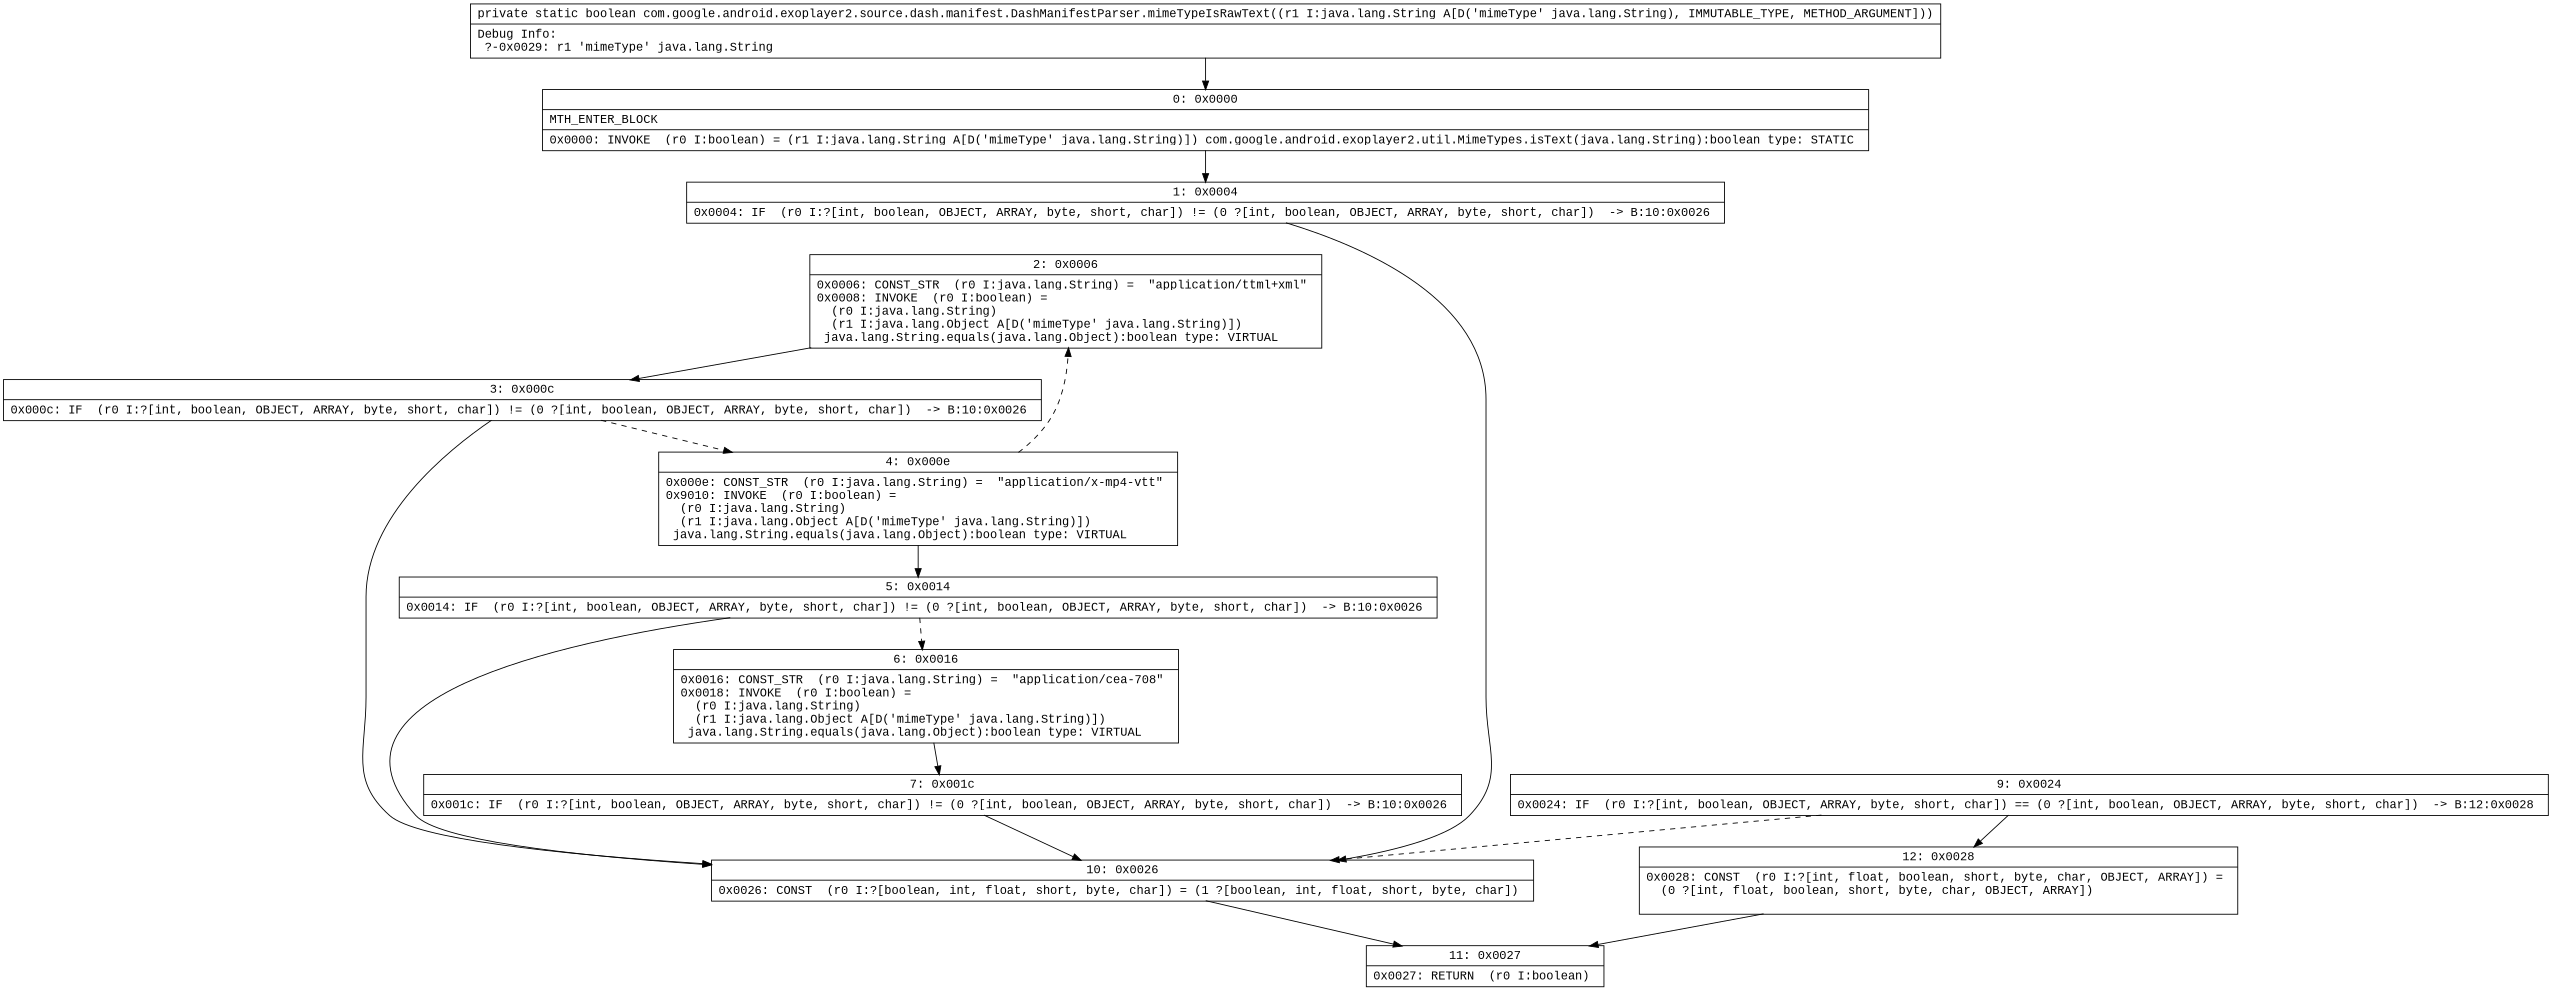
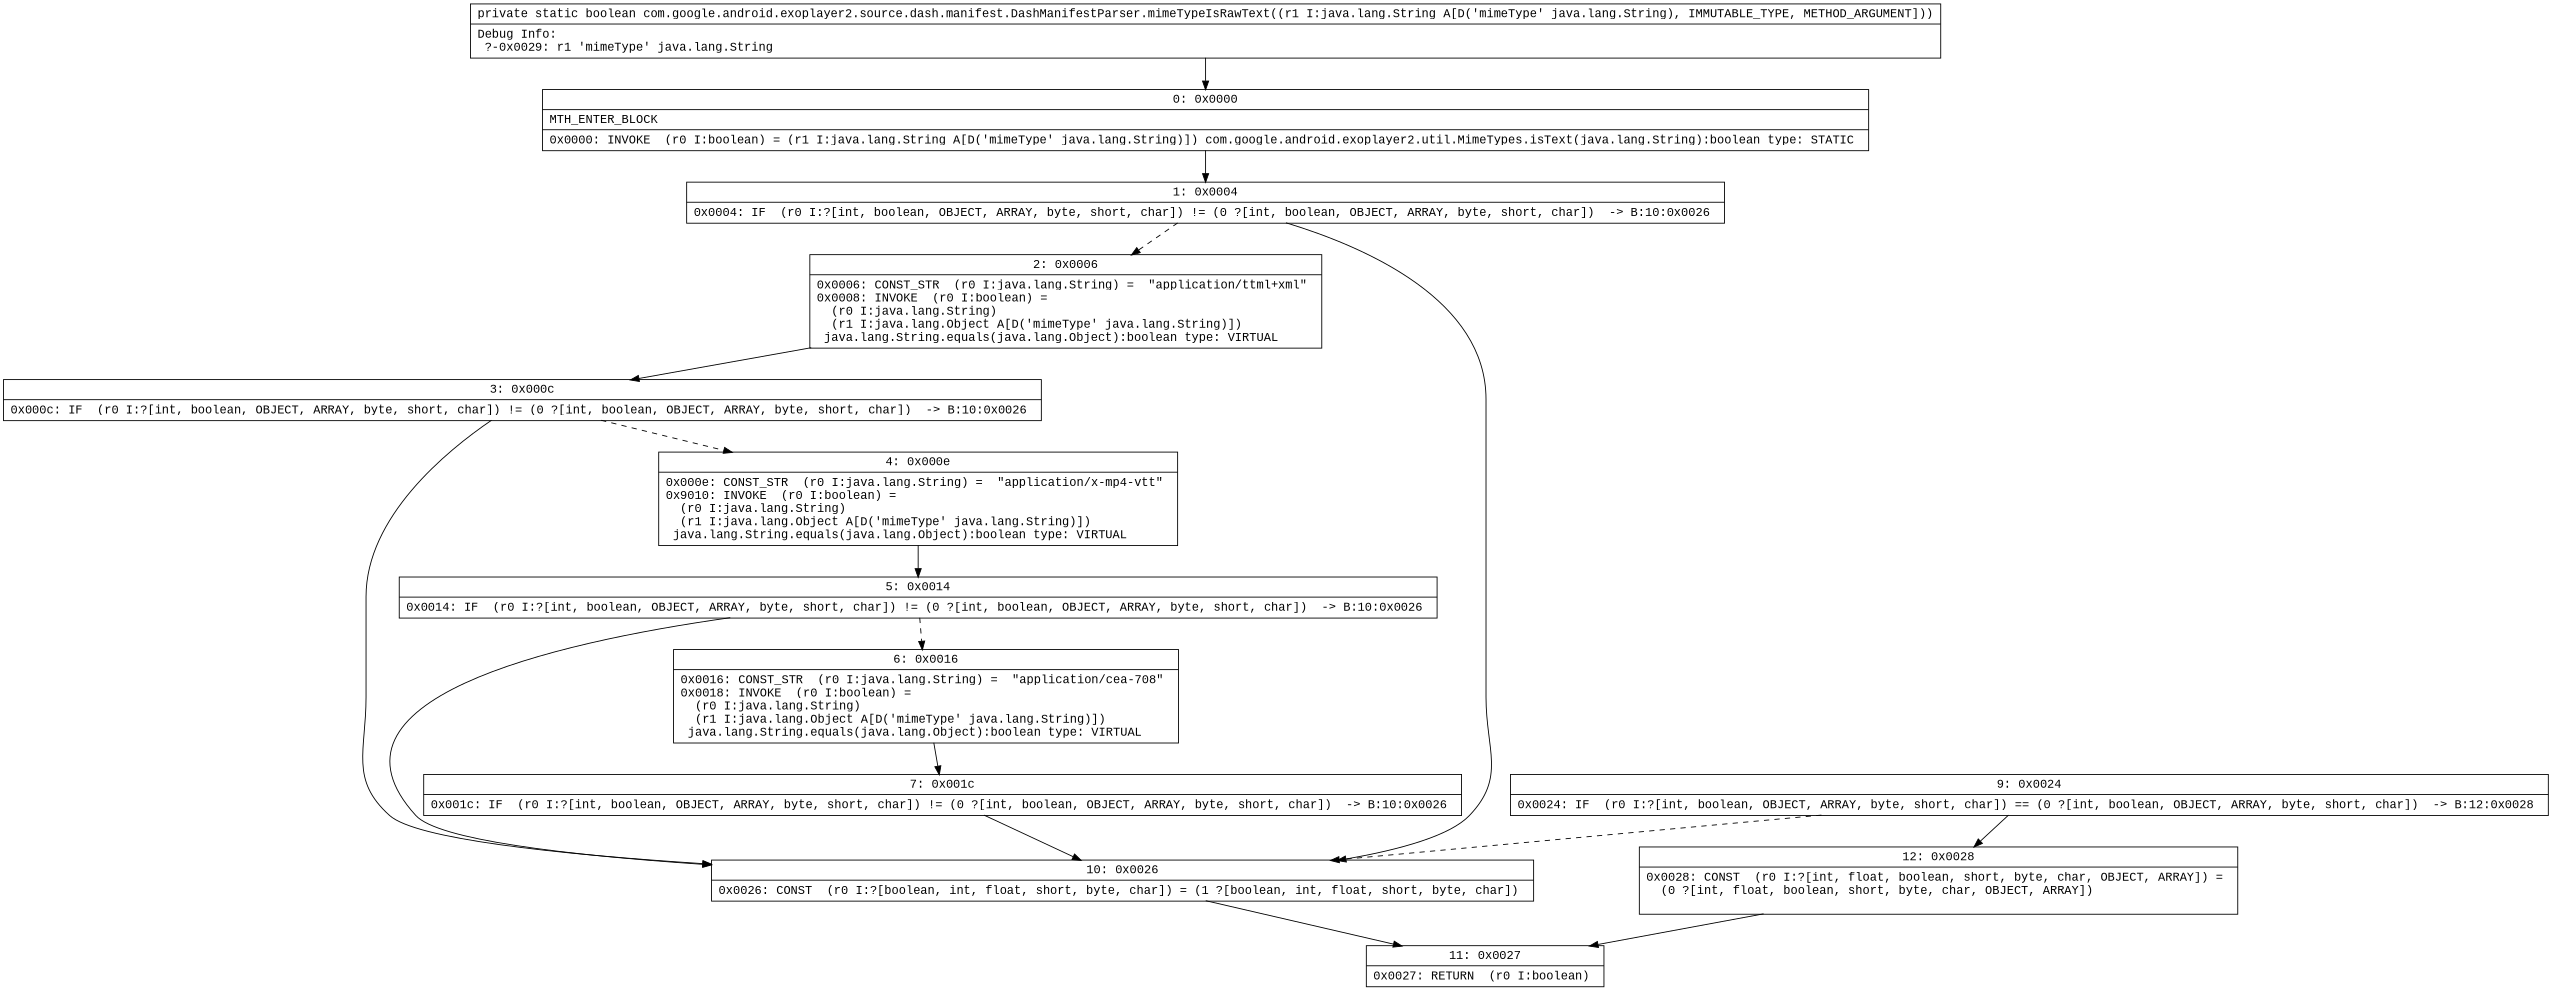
edge "4: 0x000e" -> "2: 0x0006": now "1: 0x0004" -> "2: 0x0006"
